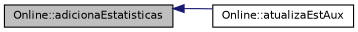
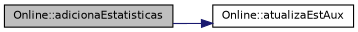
edge "Online::atualizaEstAux" -> "Online::adicionaEstatisticas": reversed
